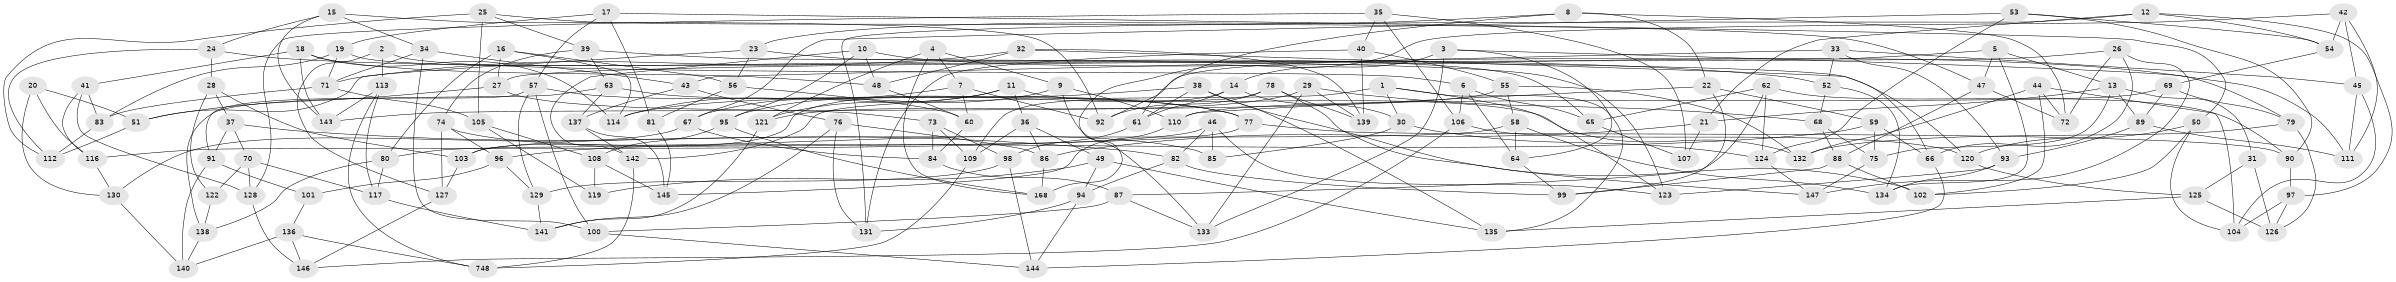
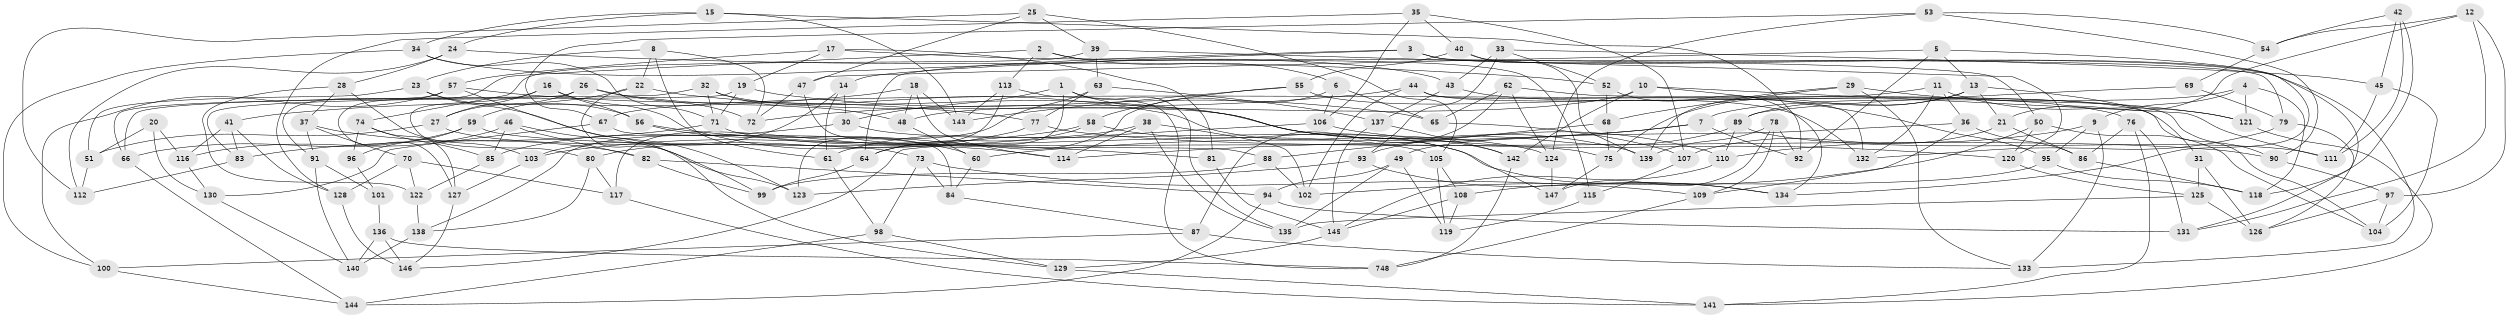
edge "69" -- "110": now "89" -- "110"
edge "85" -- "122": added
edge "96" -- "129": now "145" -- "129"
node "168": label "168" -> "118"
node "115": added
